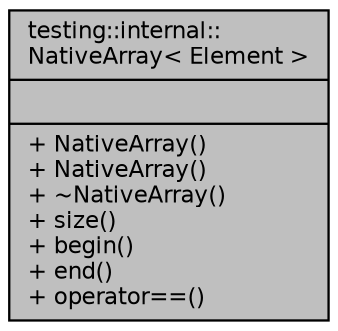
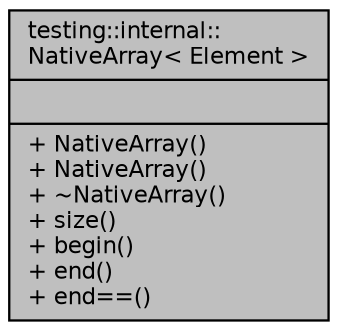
node "testing::internal::": text "+ operator==()" -> "+ end==()"
